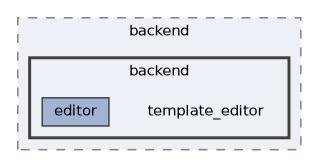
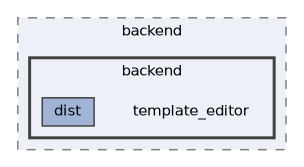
node "editor": label "editor" -> "dist"
